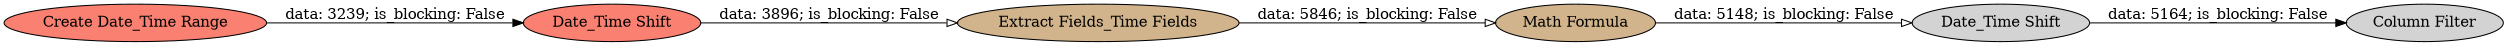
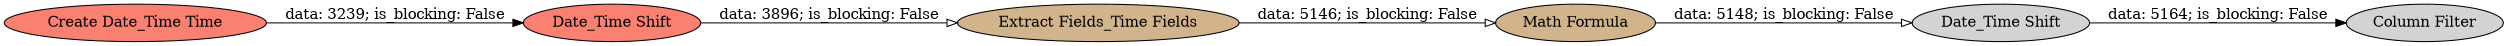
edge "Extract Fields_Time Fields" -> "Math Formula": label "data: 5846; is_blocking: False" -> "data: 5146; is_blocking: False"
node "Create Date_Time Range": label "Create Date_Time Range" -> "Create Date_Time Time"
